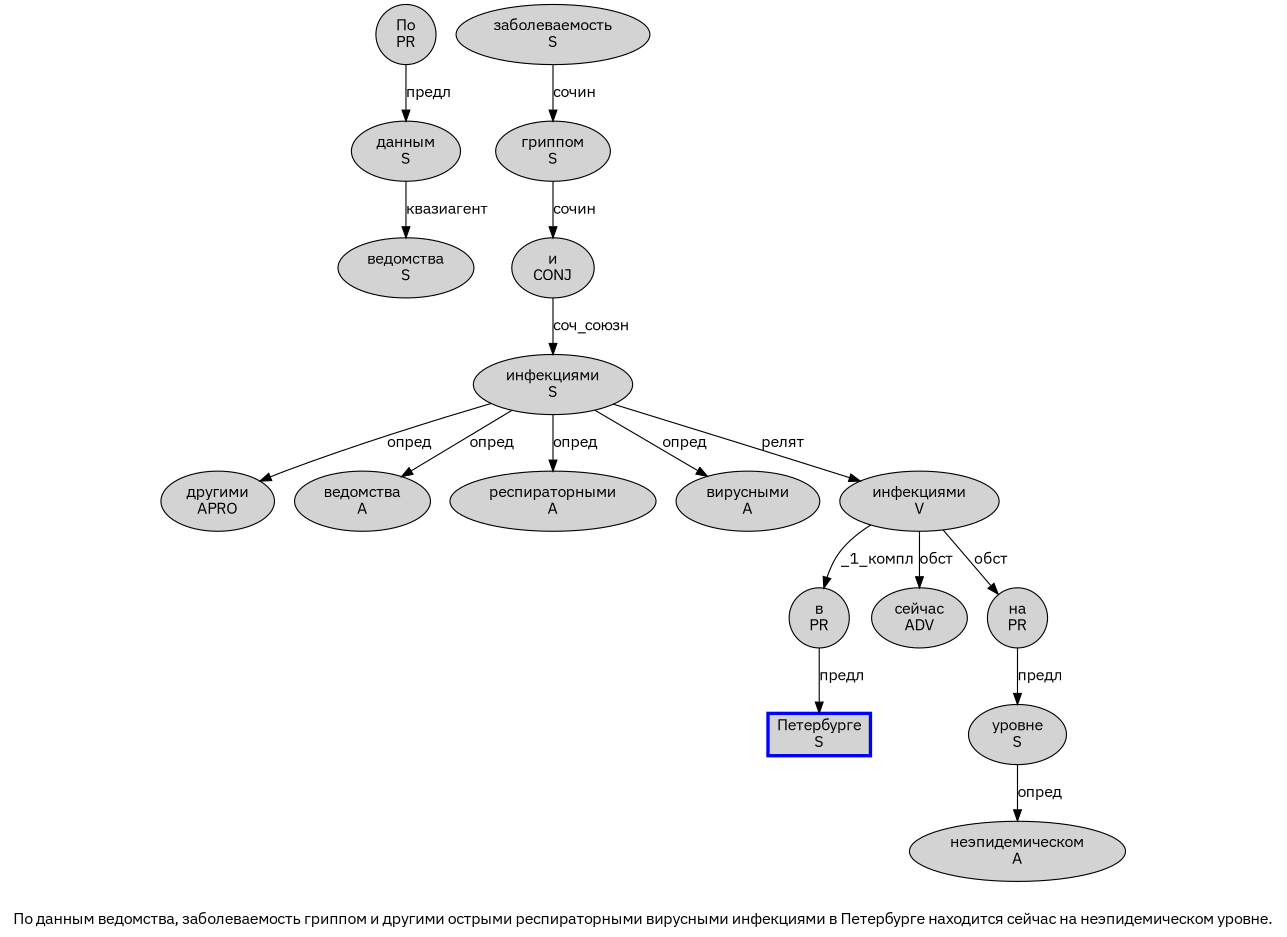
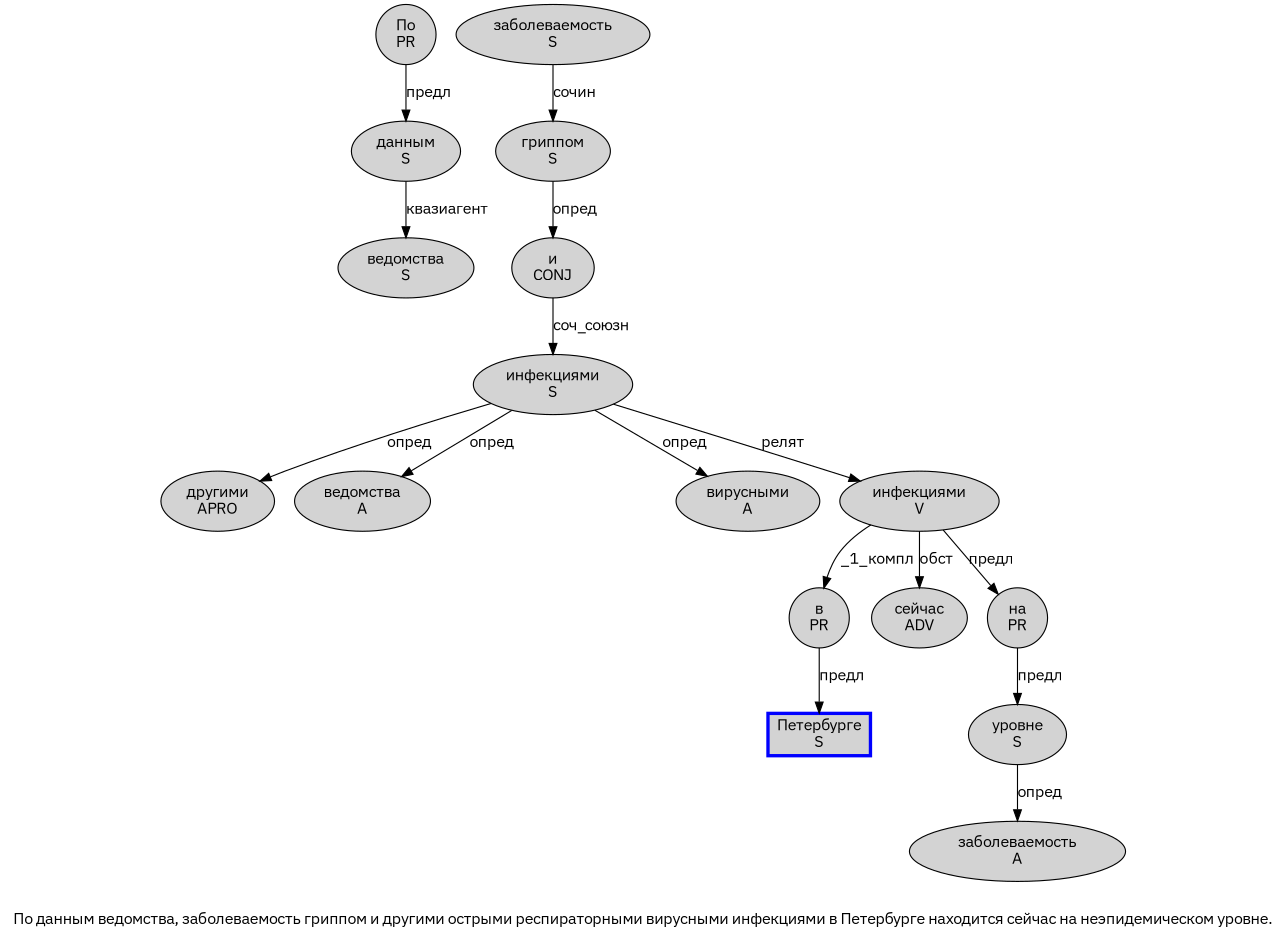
edge "гриппом S" -> "и CONJ": label "сочин" -> "опред"
node "респираторными A": removed
edge "инфекциями V" -> "на PR": label "обст" -> "предл"
node "неэпидемическом A": label "неэпидемическом A" -> "заболеваемость A"
